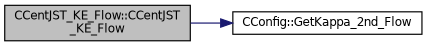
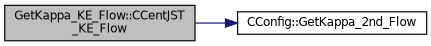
node "CCentJST_KE_Flow::CCentJST _KE_Flow": label "CCentJST_KE_Flow::CCentJST _KE_Flow" -> "GetKappa_KE_Flow::CCentJST _KE_Flow"
